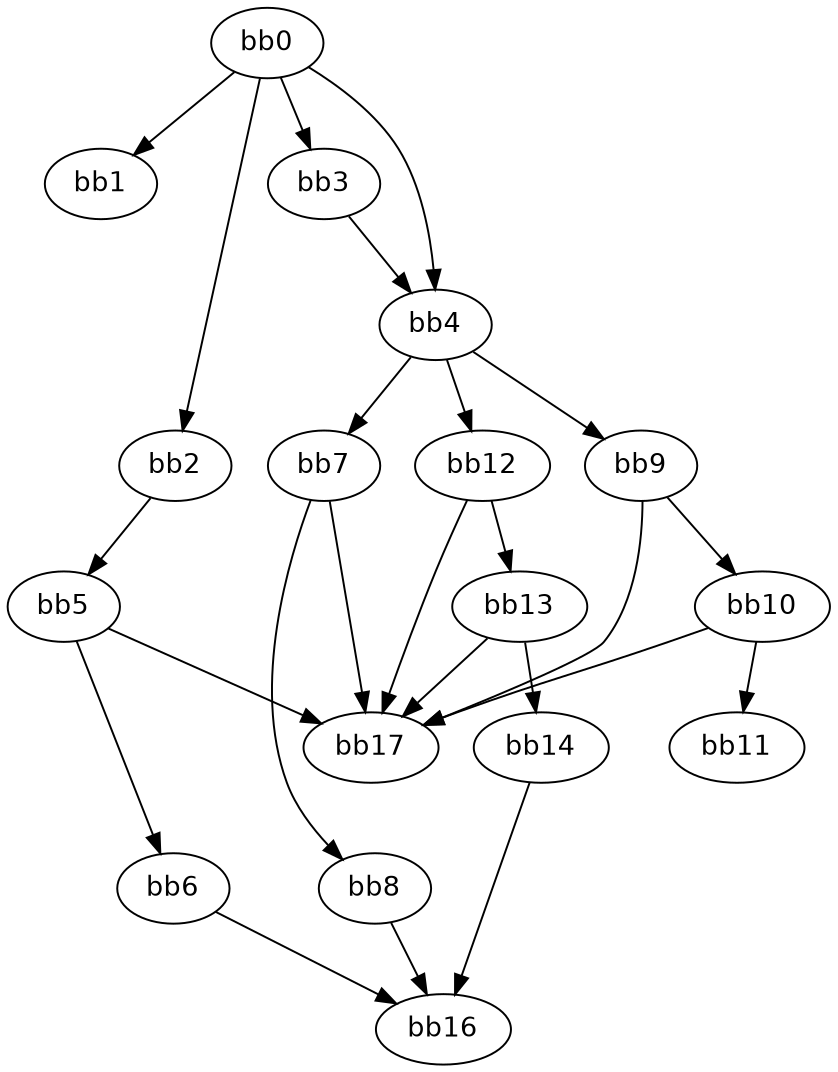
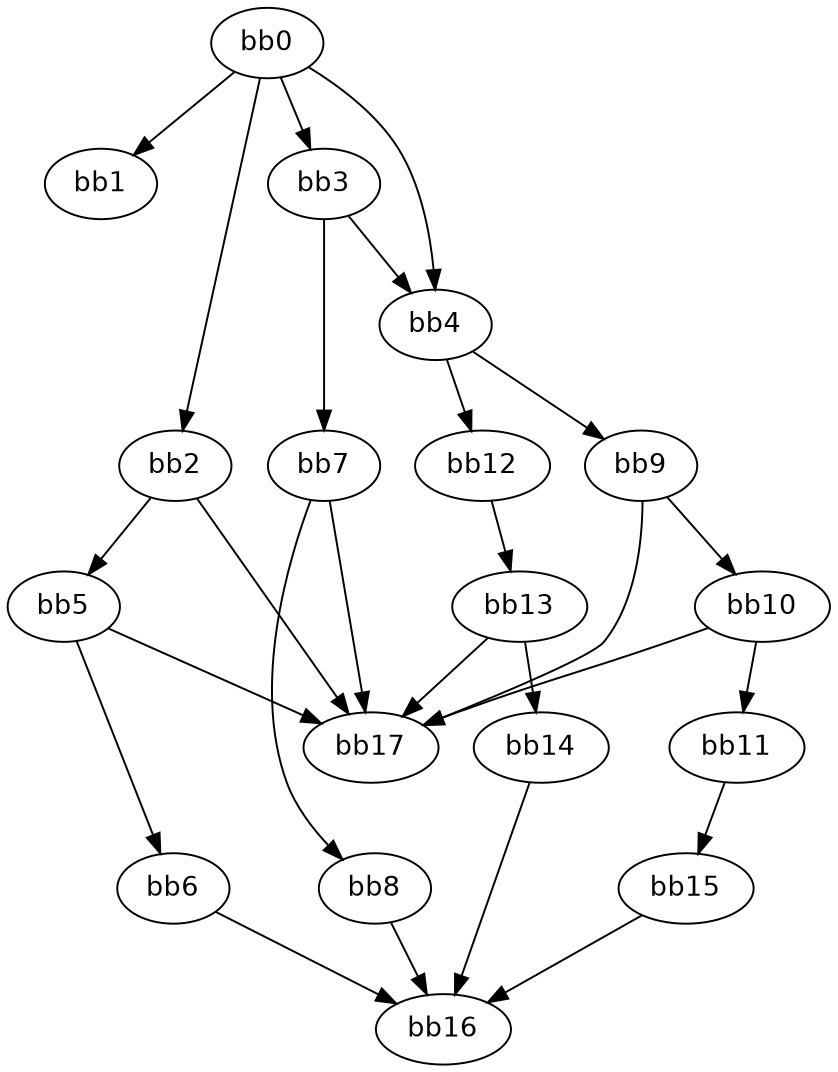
edge "bb4" -> "bb7": now "bb3" -> "bb7"
edge "bb12" -> "bb17": now "bb2" -> "bb17"
node "bb15": added
